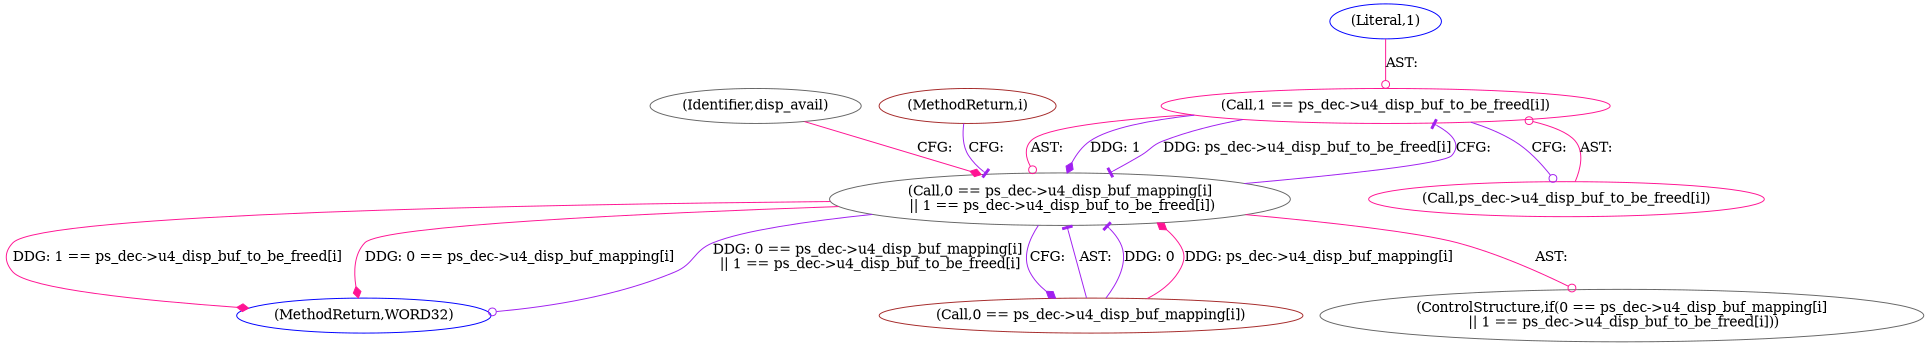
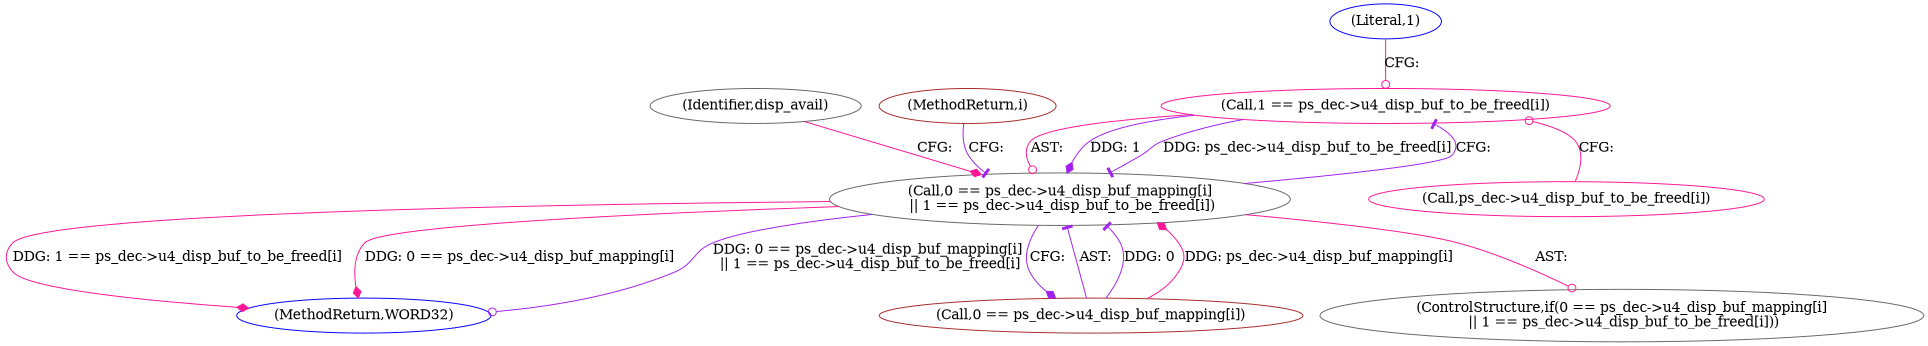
edge "(Literal,1)" -> "(Call,1 == ps_dec->u4_disp_buf_to_be_freed[i])": label "AST: " -> "CFG: "
edge "(Call,1 == ps_dec->u4_disp_buf_to_be_freed[i])" -> "(Call,ps_dec->u4_disp_buf_to_be_freed[i])": removed, label "CFG:"
edge "(Call,ps_dec->u4_disp_buf_to_be_freed[i])" -> "(Call,1 == ps_dec->u4_disp_buf_to_be_freed[i])": label "AST: " -> "CFG: "
